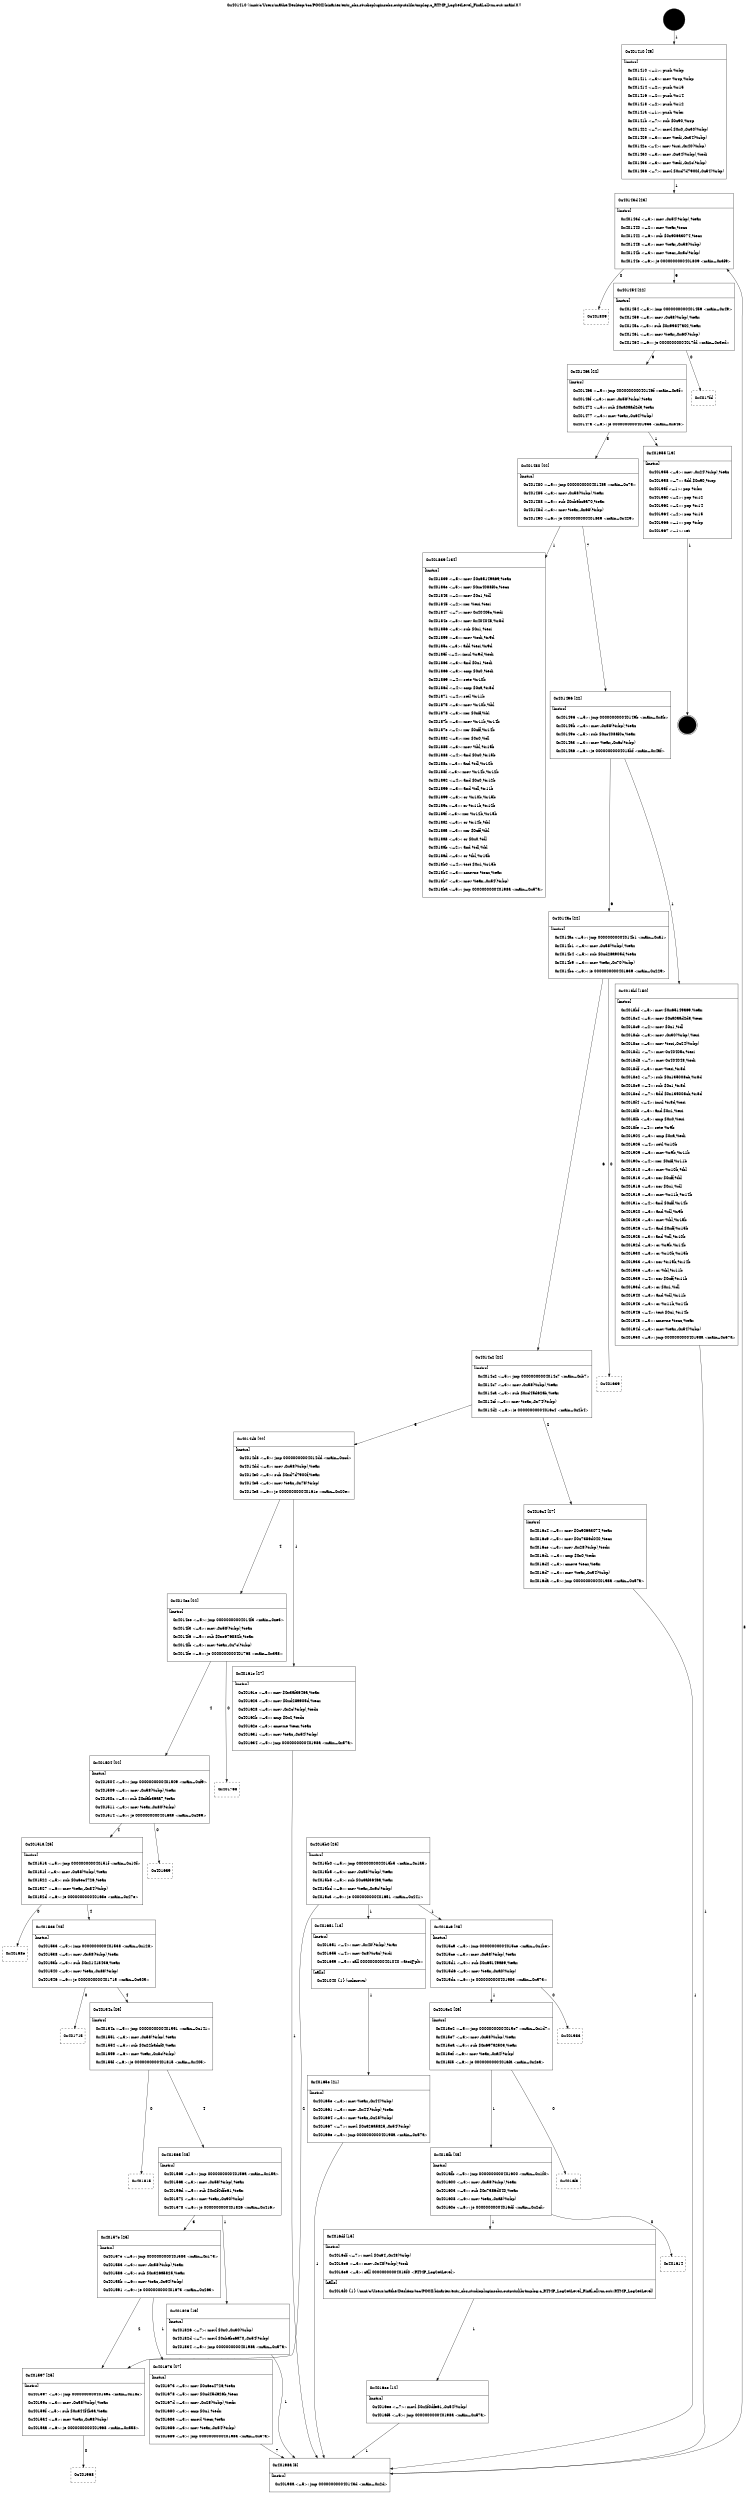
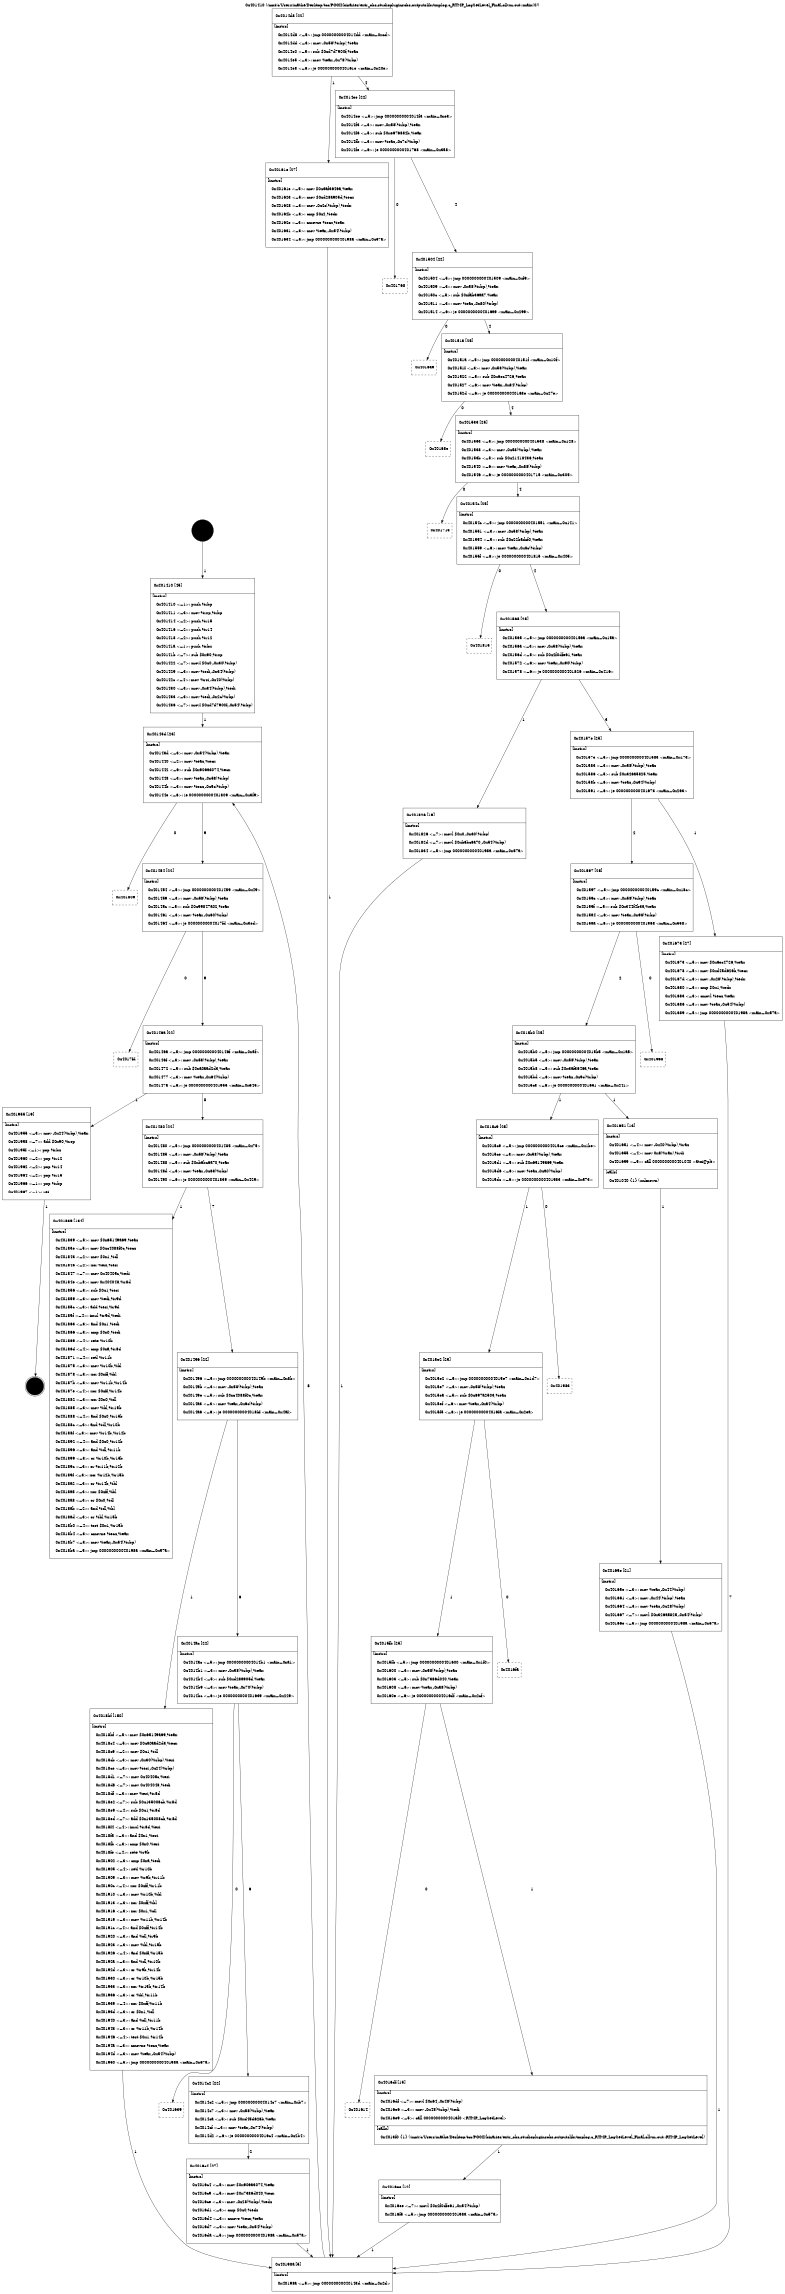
edge "0x4014c2 [22]" -> "0x4014d8 [22]": removed, label "5"
edge "0x4015b0 [25]" -> "0x401597 [25]": reversed
